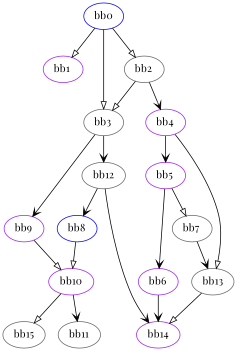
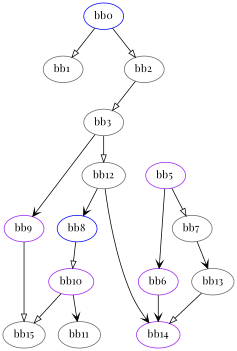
edge "bb0" -> "bb3": removed
node "bb1": color purple -> gray40
node "bb4": removed
edge "bb3" -> "bb12": arrowhead vee -> onormal
edge "bb9" -> "bb10": now "bb9" -> "bb15"
